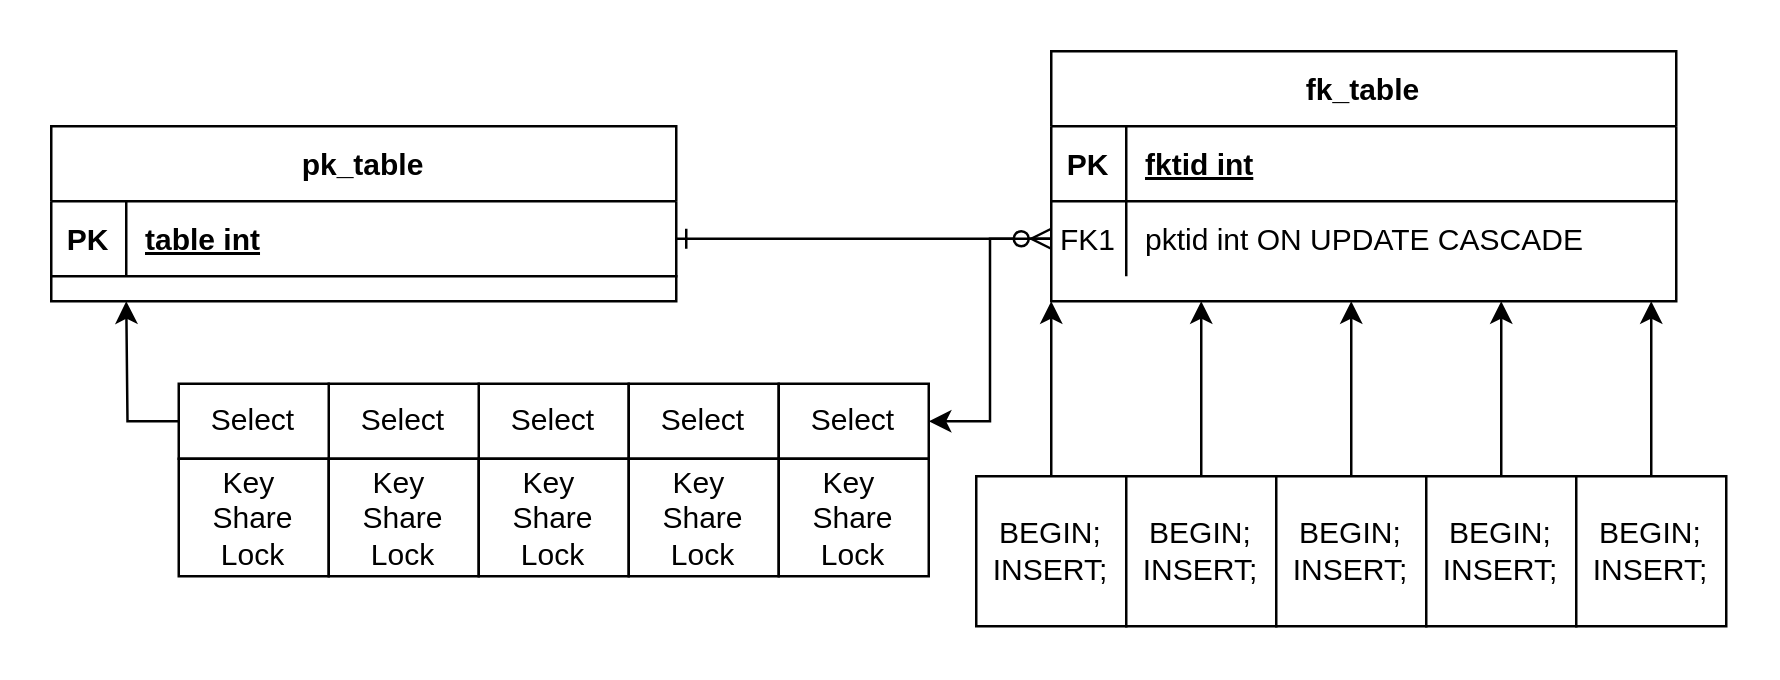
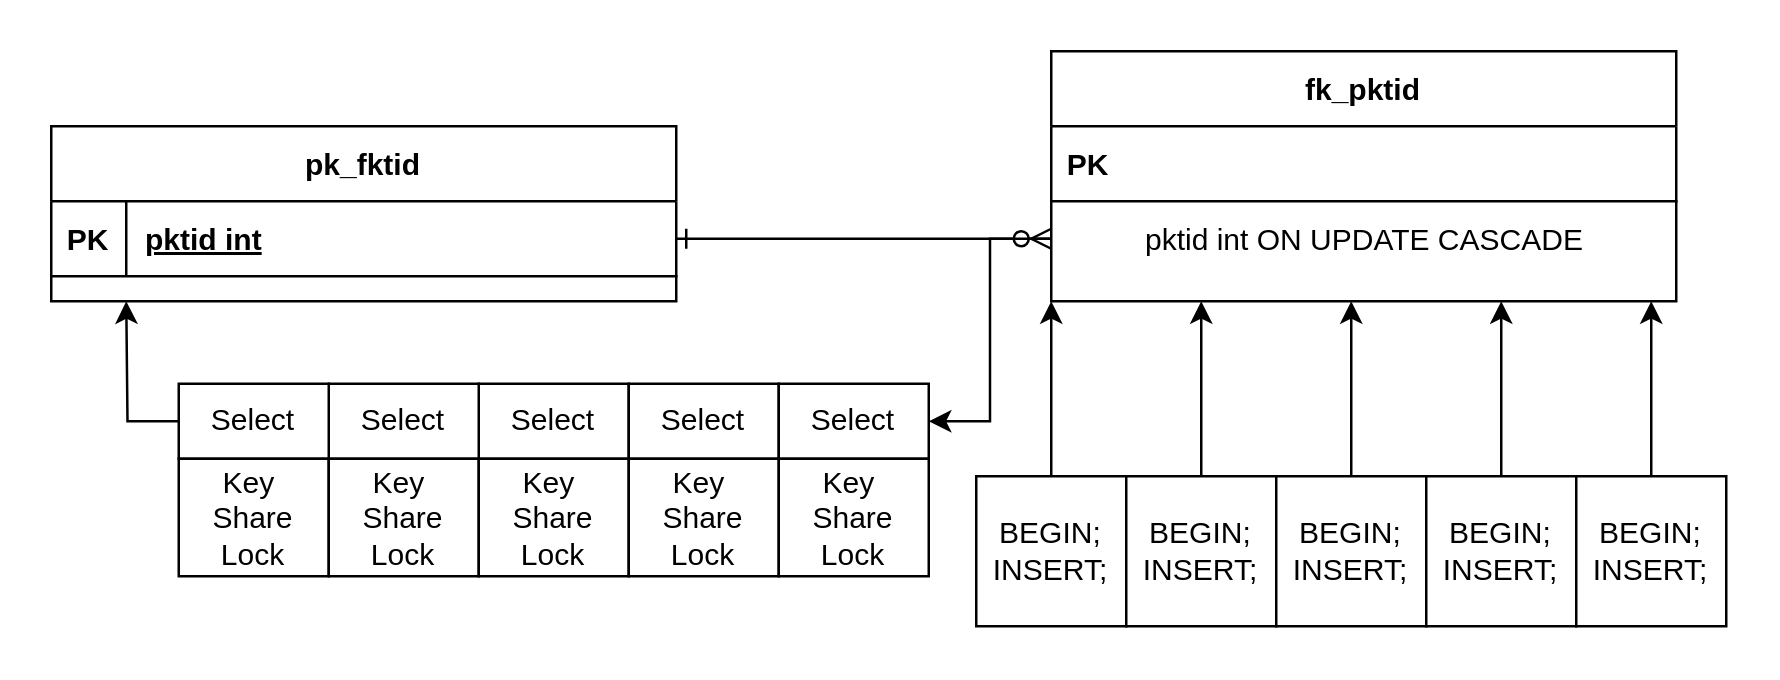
node "fk_table": label "fk_table" -> "fk_pktid"
node "fktid int": removed
node "pk_table": label "pk_table" -> "pk_fktid"
node "FK1": removed
node "table int": label "table int" -> "pktid int"
